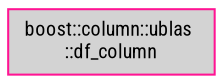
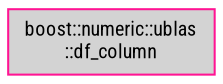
node "boost::column::ublas ::df_column": label "boost::column::ublas ::df_column" -> "boost::numeric::ublas ::df_column"
